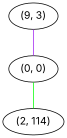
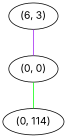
node "(9, 3)": label "(9, 3)" -> "(6, 3)"
node "(2, 114)": label "(2, 114)" -> "(0, 114)"
